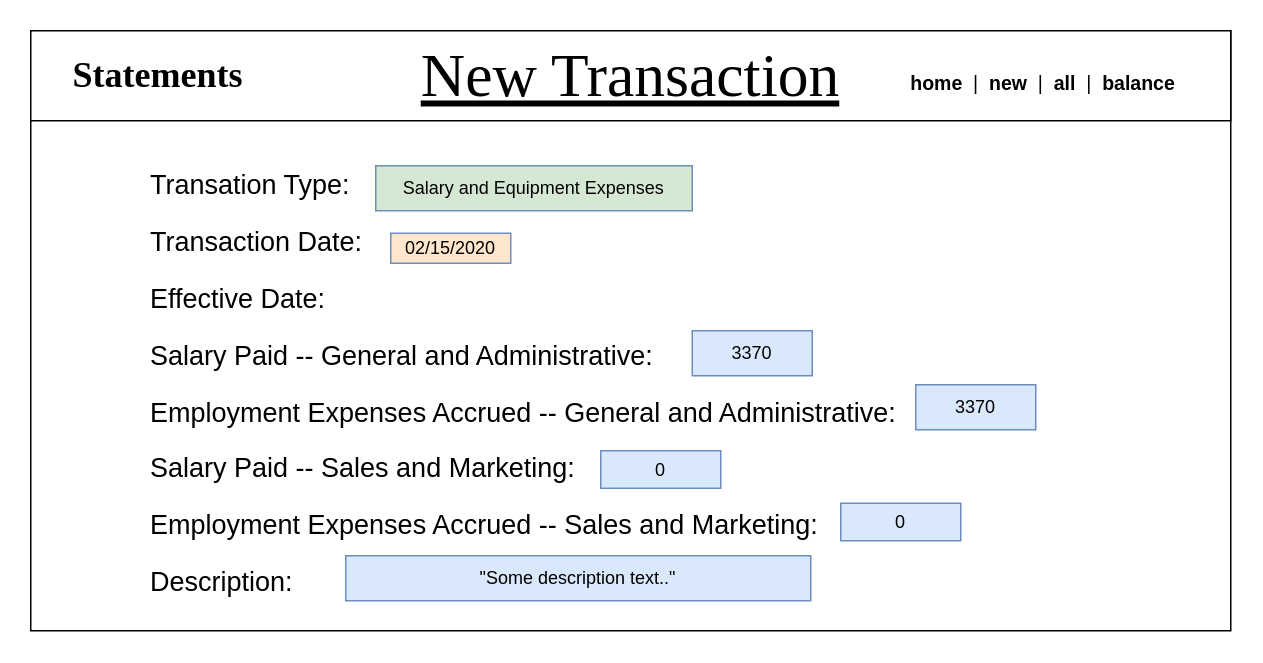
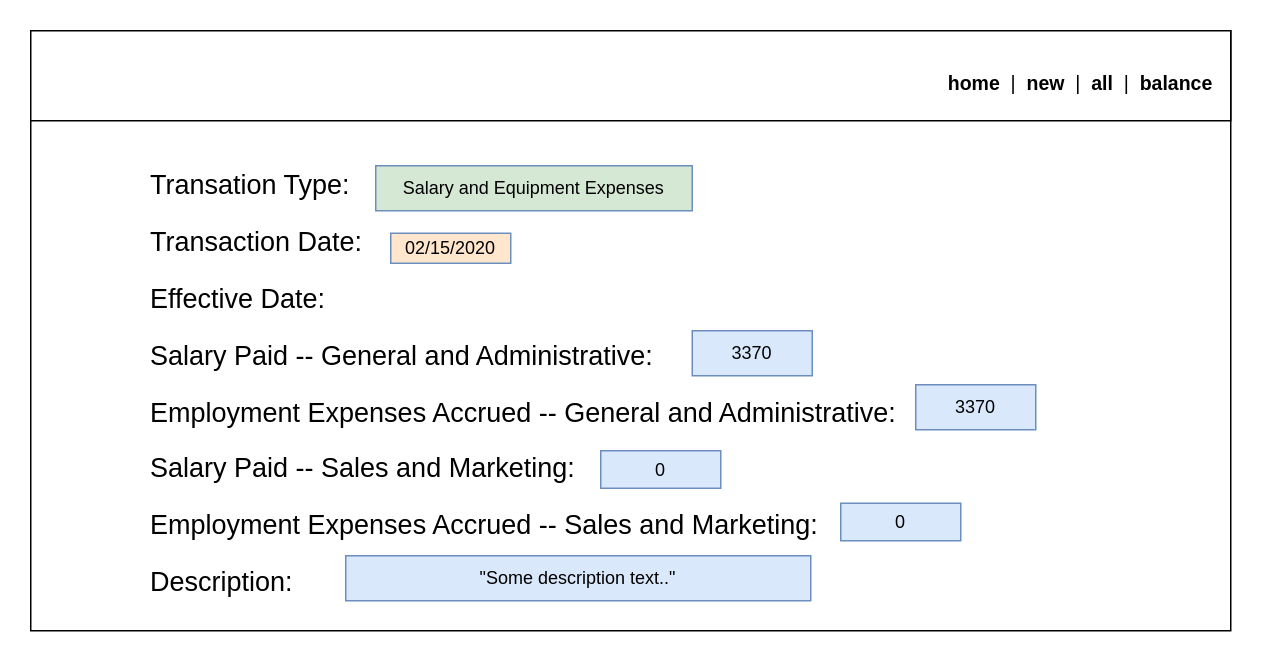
node "Statements": removed
node "New Transaction": removed
node "home | new | all | balance": moved (1043, 83) -> (1081, 83)
